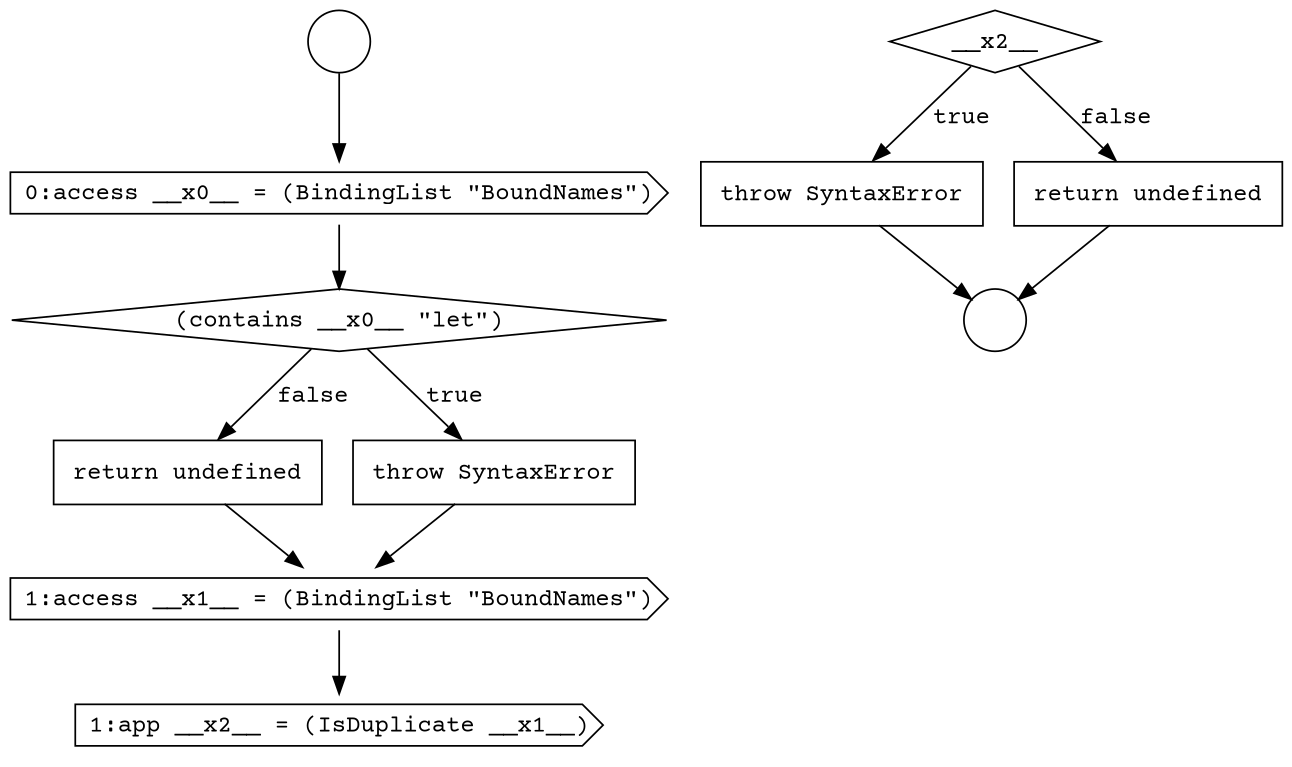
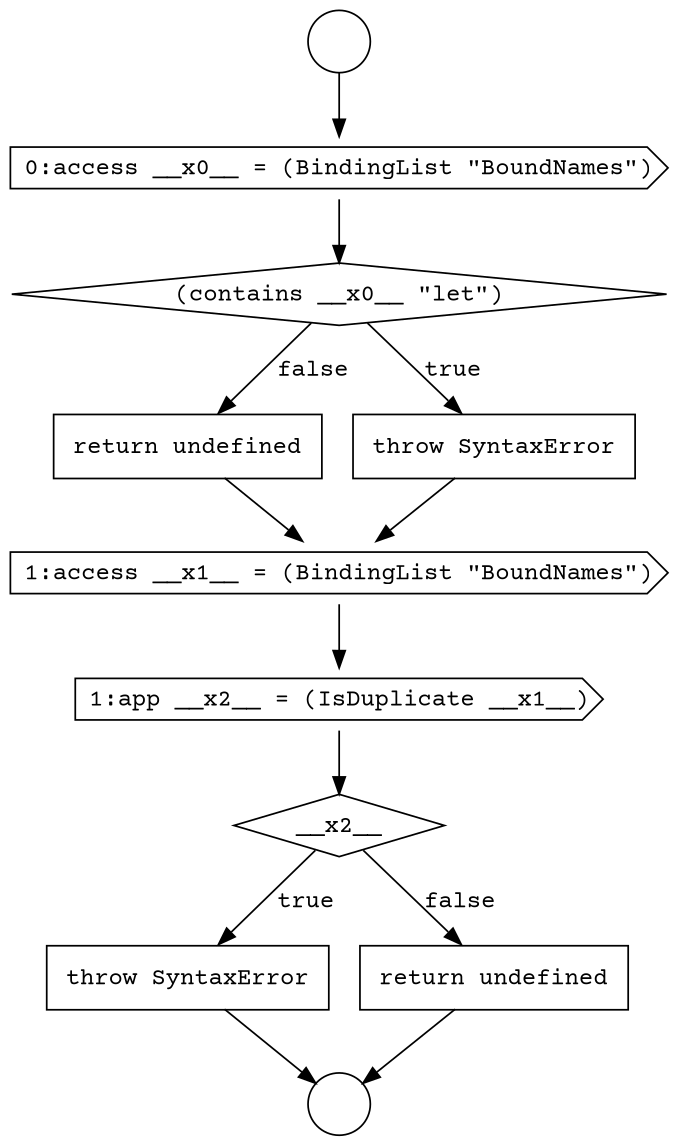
edge "1:app __x2__ = (IsDuplicate __x1__)" -> "__x2__": added
